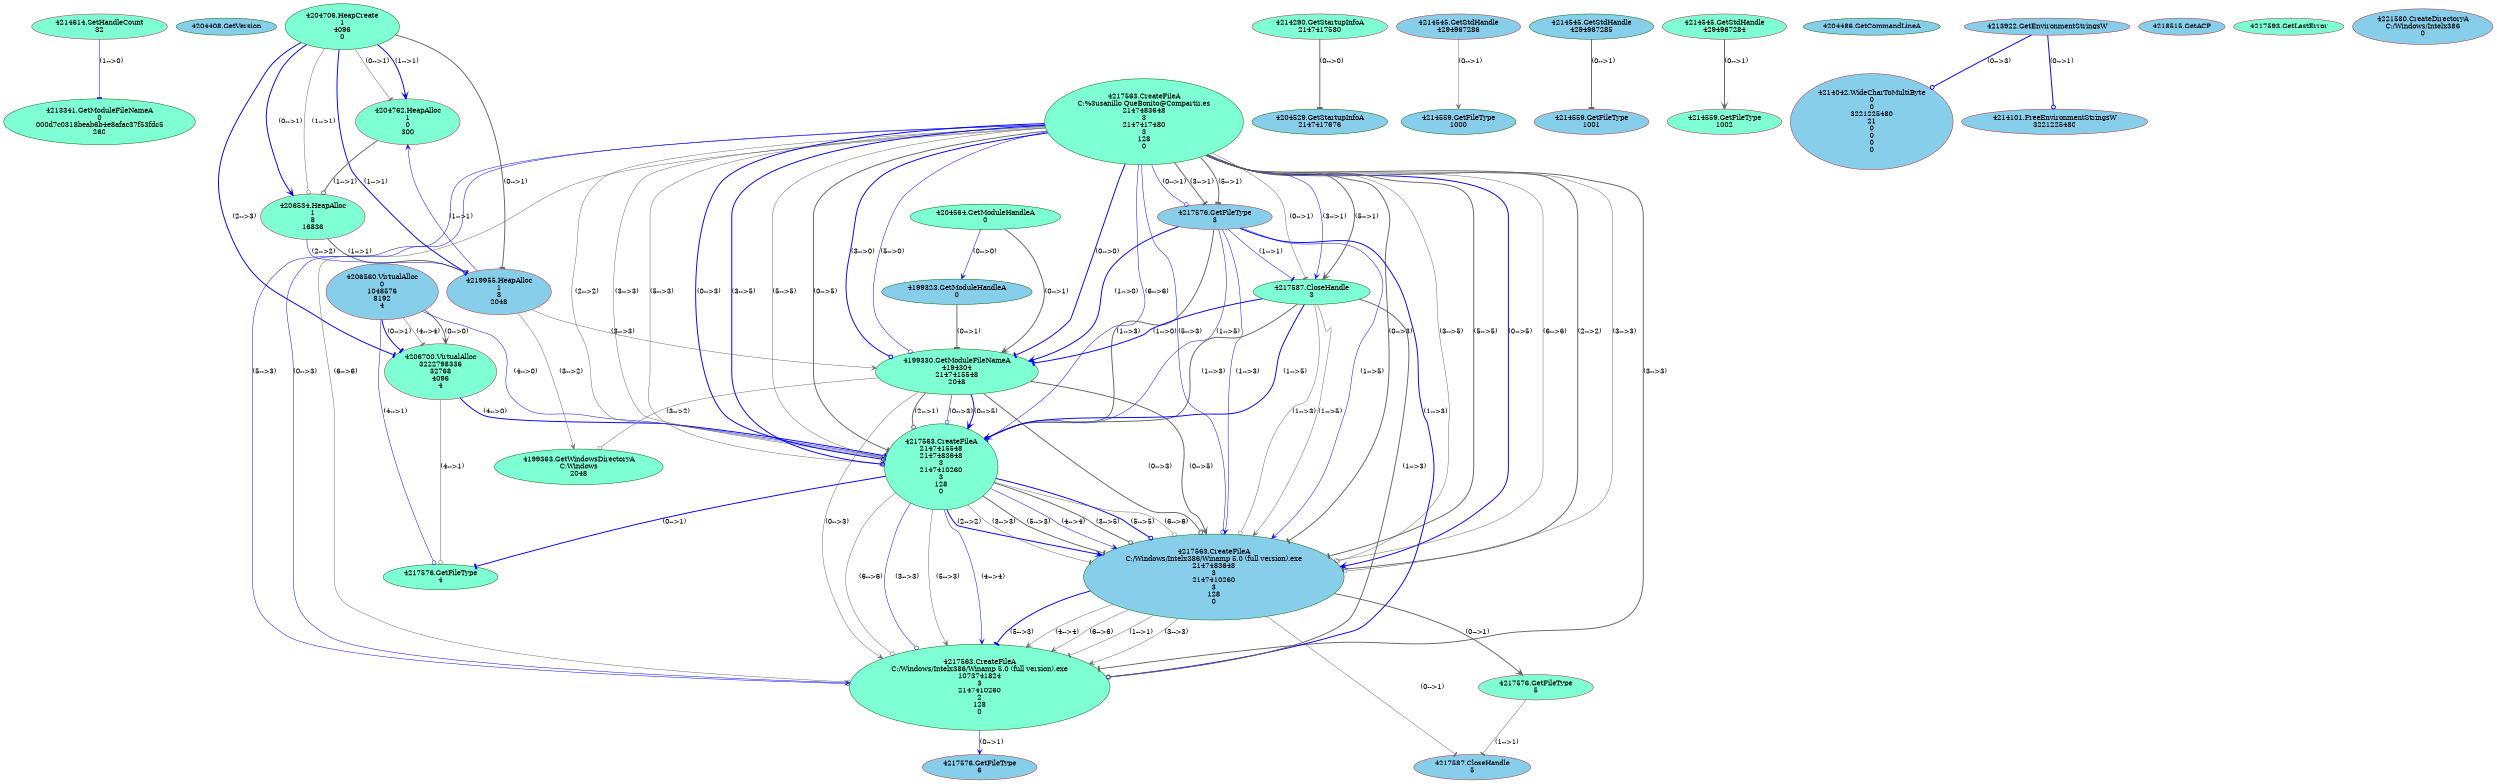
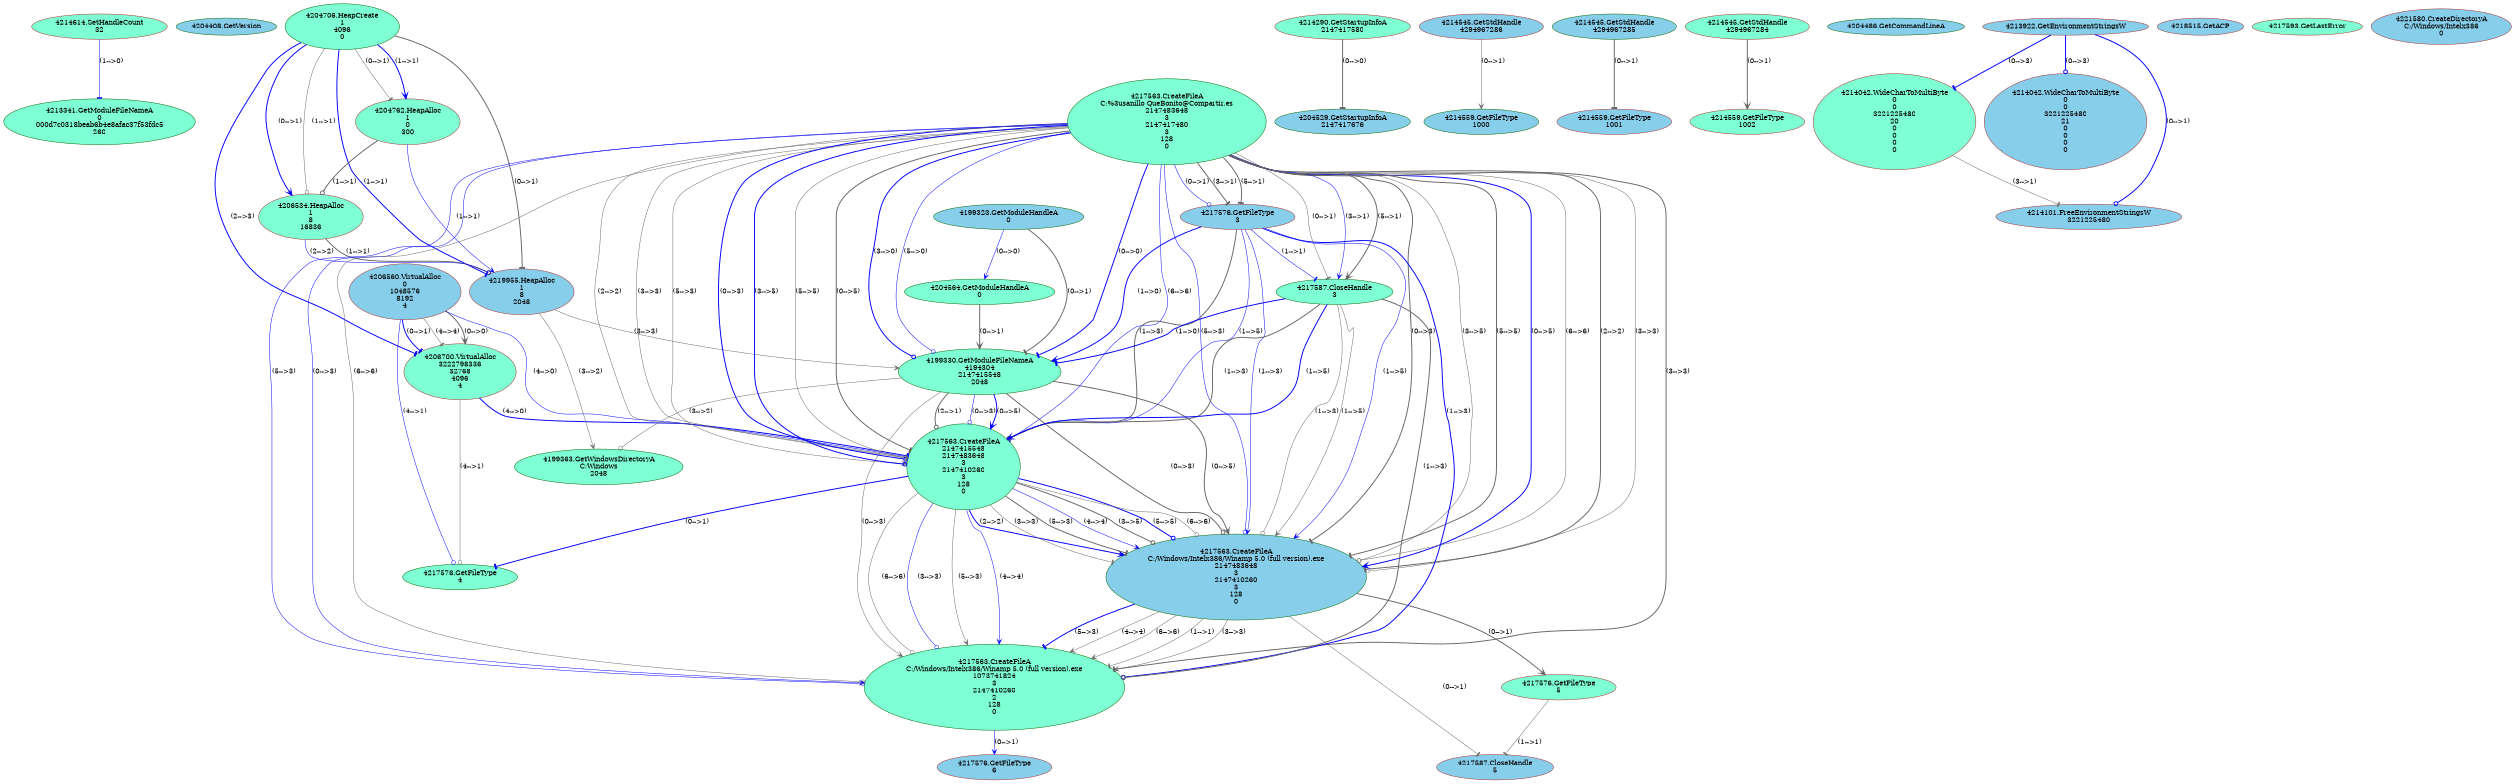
node "4214042.WideCharToMultiByte 0 0 3221225480 20 0 0 0 0": added
edge "4219955.HeapAlloc 1 8 2048" -> "4204762.HeapAlloc 1 0 300": reversed
edge "4204564.GetModuleHandleA 0" -> "4199323.GetModuleHandleA 0": reversed
